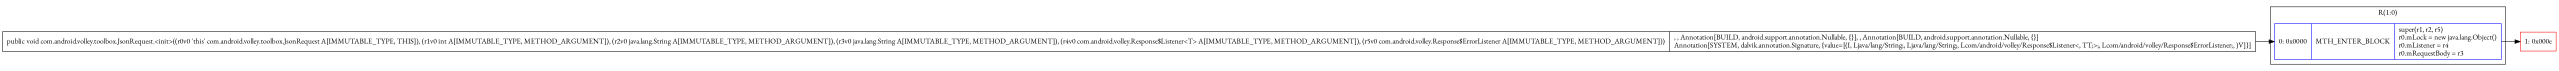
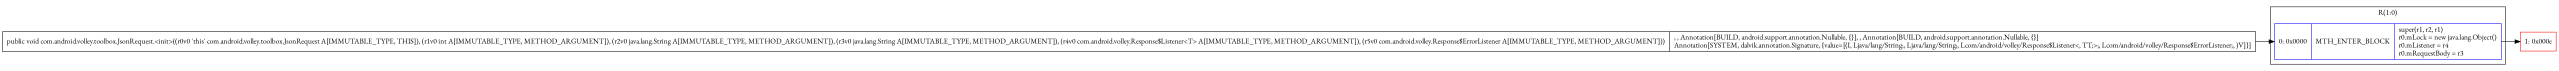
node "0: 0x0000": text "super(r1, r2, r5)" -> "super(r1, r2, r1)"
